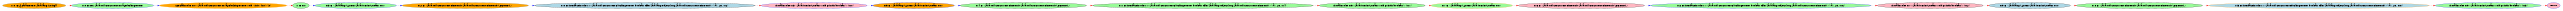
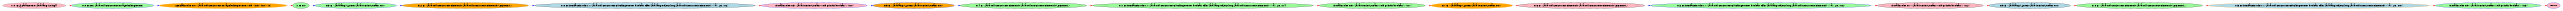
node "r10 := @parameter0: java.lang.String[]": fillcolor orange -> lightpink
node "$r7 = <java.lang.System: java.io.PrintStream out>": fillcolor palegreen -> orange
